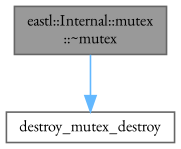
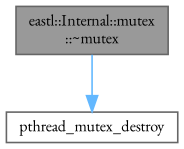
node "destroy_mutex_destroy": label "destroy_mutex_destroy" -> "pthread_mutex_destroy"
